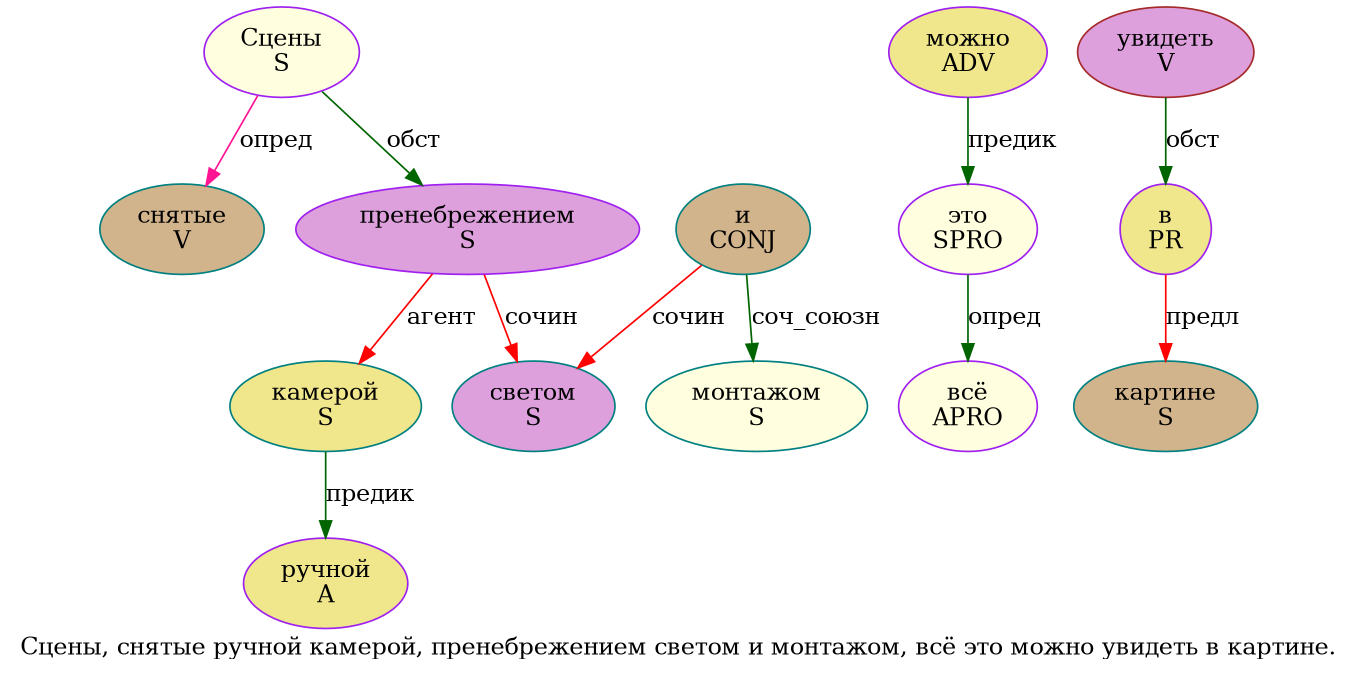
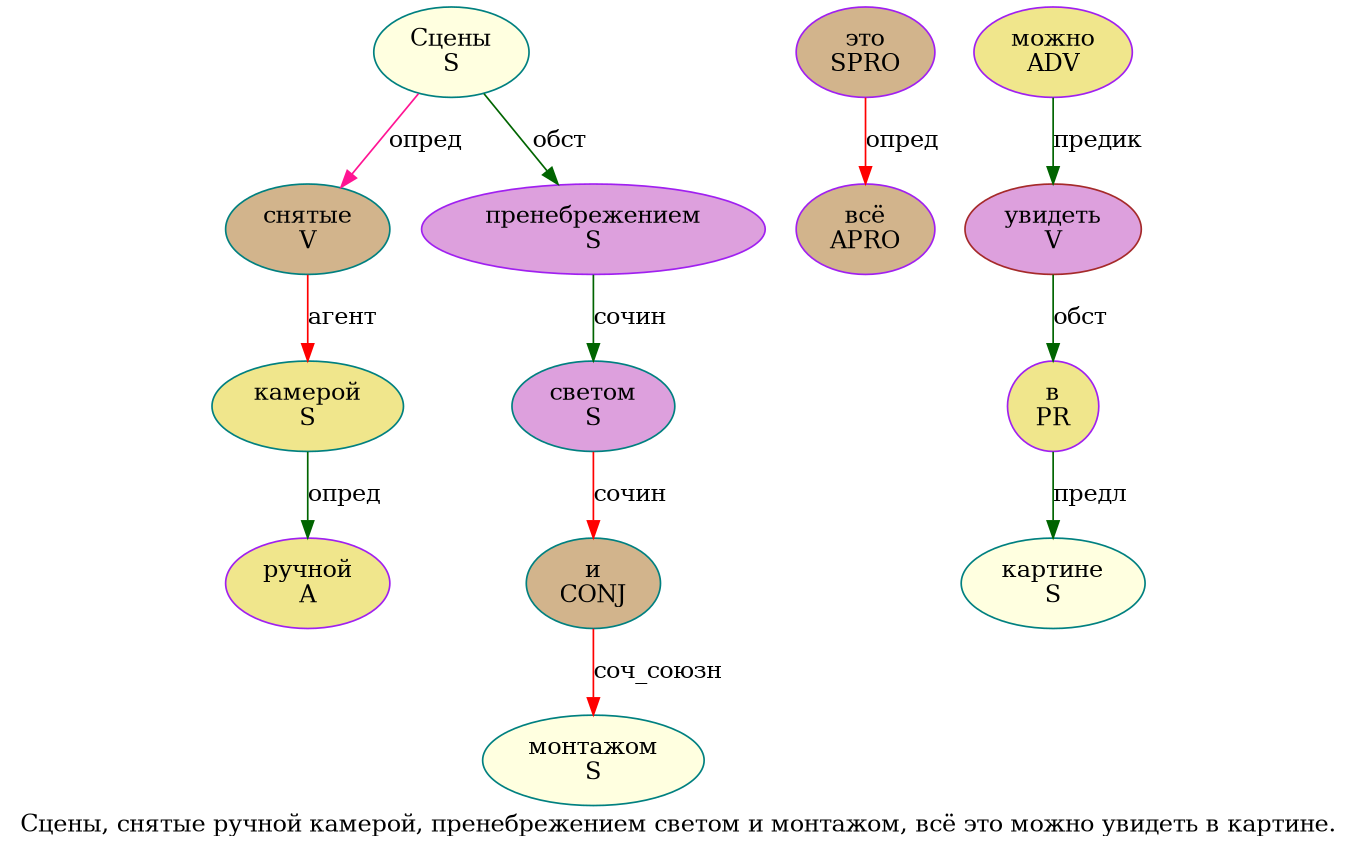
node "Сцены S": color purple -> teal
edge "можно ADV" -> "это SPRO": now "можно ADV" -> "увидеть V"
node "это SPRO": fillcolor lightyellow -> tan
edge "и CONJ" -> "монтажом S": color darkgreen -> red
edge "это SPRO" -> "всё APRO": color darkgreen -> red
edge "в PR" -> "картине S": color red -> darkgreen
edge "пренебрежением S" -> "светом S": color red -> darkgreen
edge "и CONJ" -> "светом S": reversed
edge "пренебрежением S" -> "камерой S": now "снятые V" -> "камерой S"
node "всё APRO": fillcolor lightyellow -> tan
node "картине S": fillcolor tan -> lightyellow
edge "камерой S" -> "ручной A": label "предик" -> "опред"
